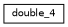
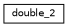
node "double_4": label "double_4" -> "double_2"
